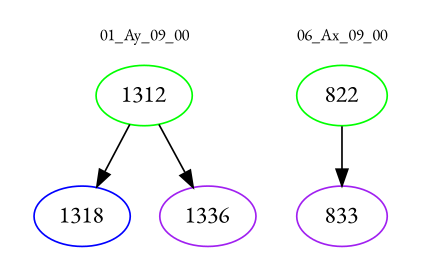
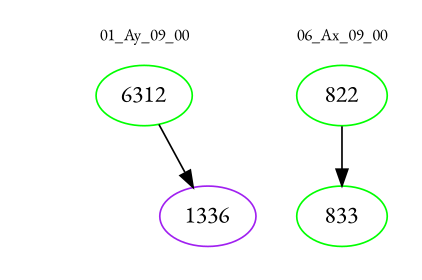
node "1312": label "1312" -> "6312"
node "1318": removed
node "833": color purple -> green
